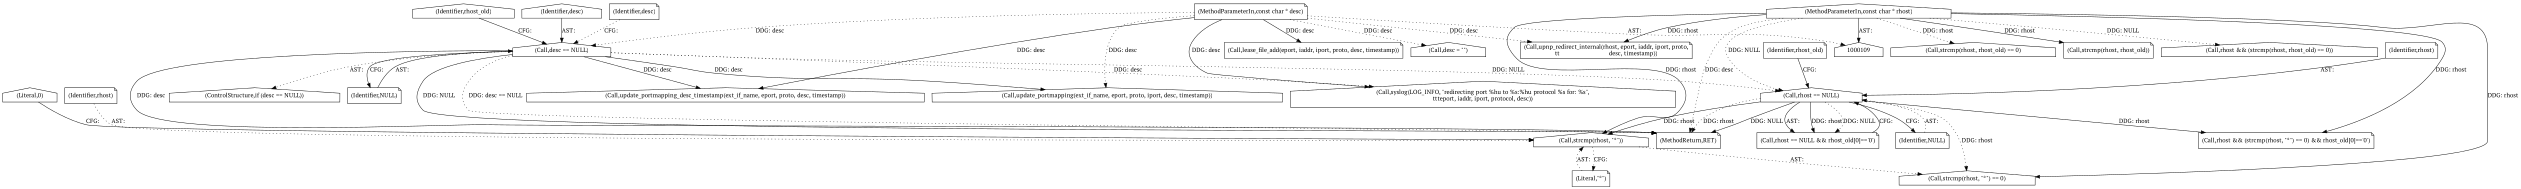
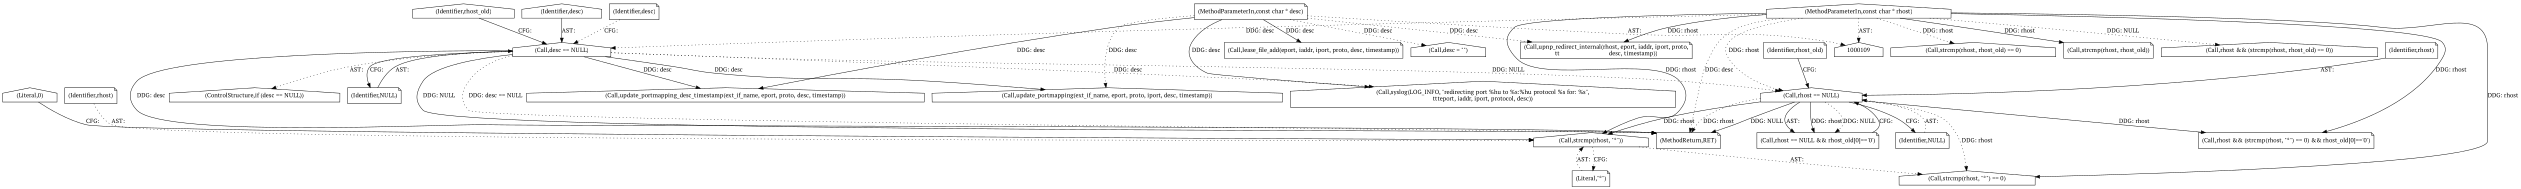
edge "(MethodParameterIn,const char * desc)" -> "(Call,desc == NULL)": now "(MethodParameterIn,const char * rhost)" -> "(Call,desc == NULL)"
edge "(MethodParameterIn,const char * rhost)" -> "1000109": style solid -> dotted
edge "(MethodParameterIn,const char * rhost)" -> "(Call,rhost == NULL)": label "DDG: NULL" -> "DDG: rhost"
